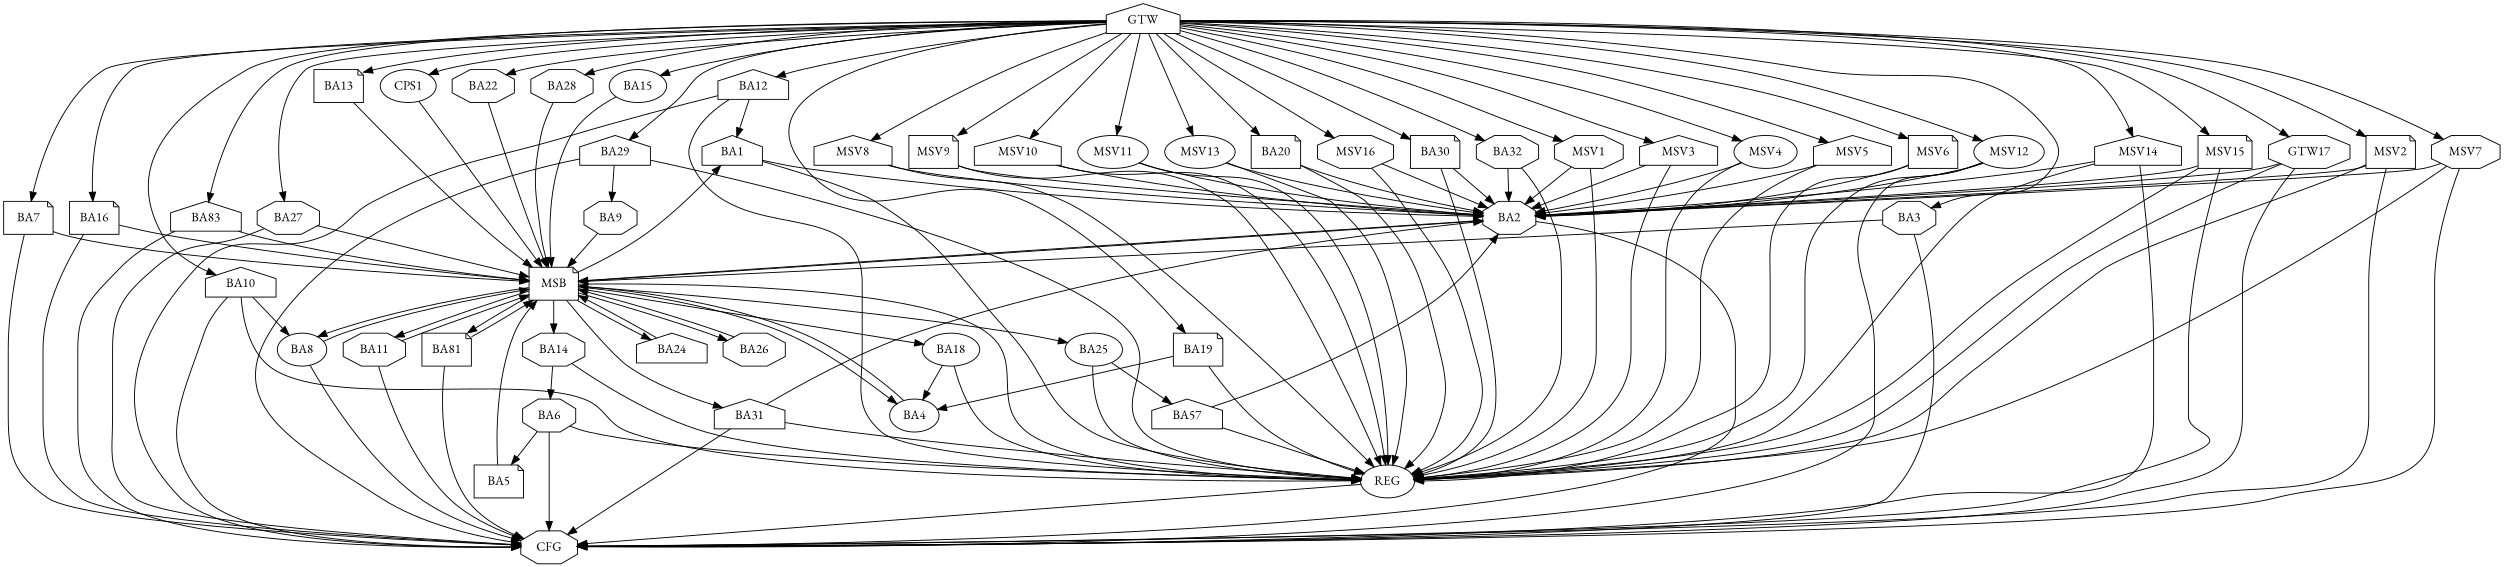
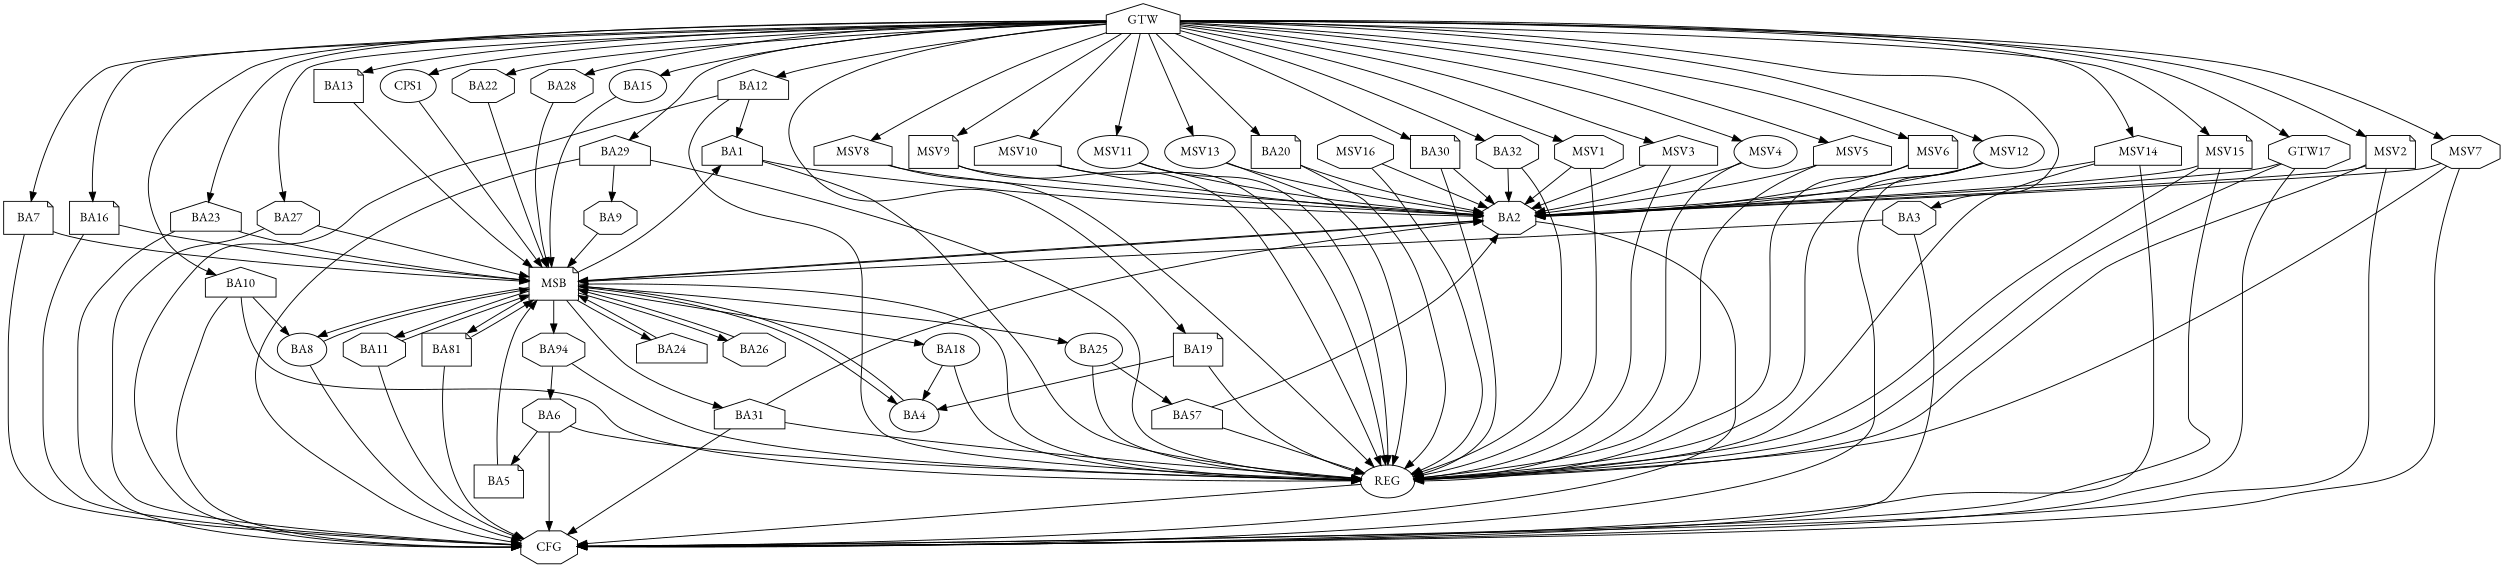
edge "GTW" -> "MSV16": removed
node "BA83": label "BA83" -> "BA23"
node "BA14": label "BA14" -> "BA94"
